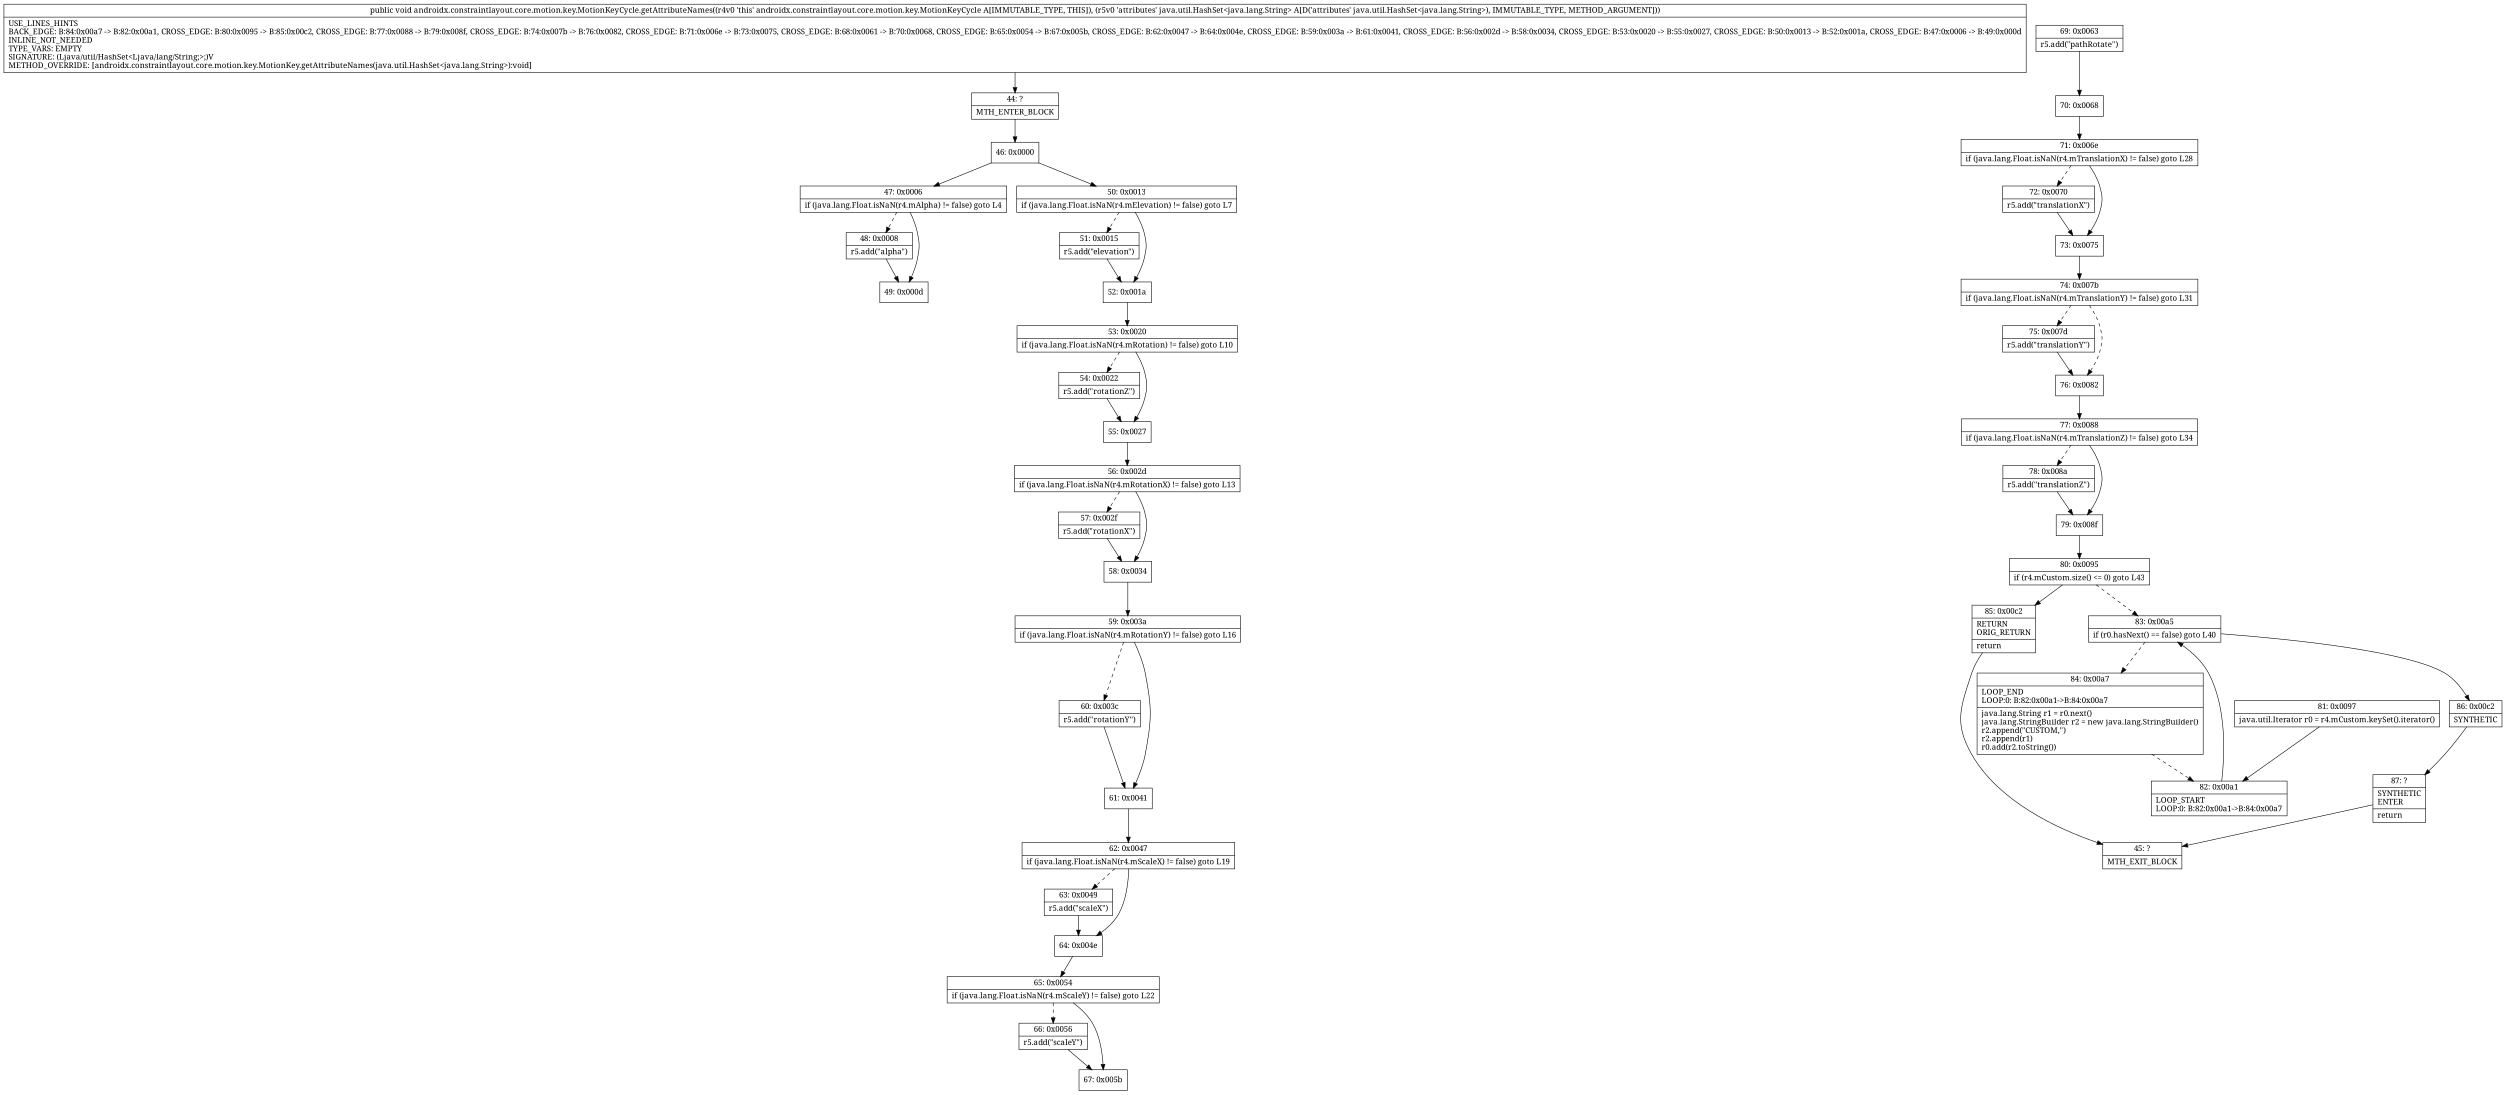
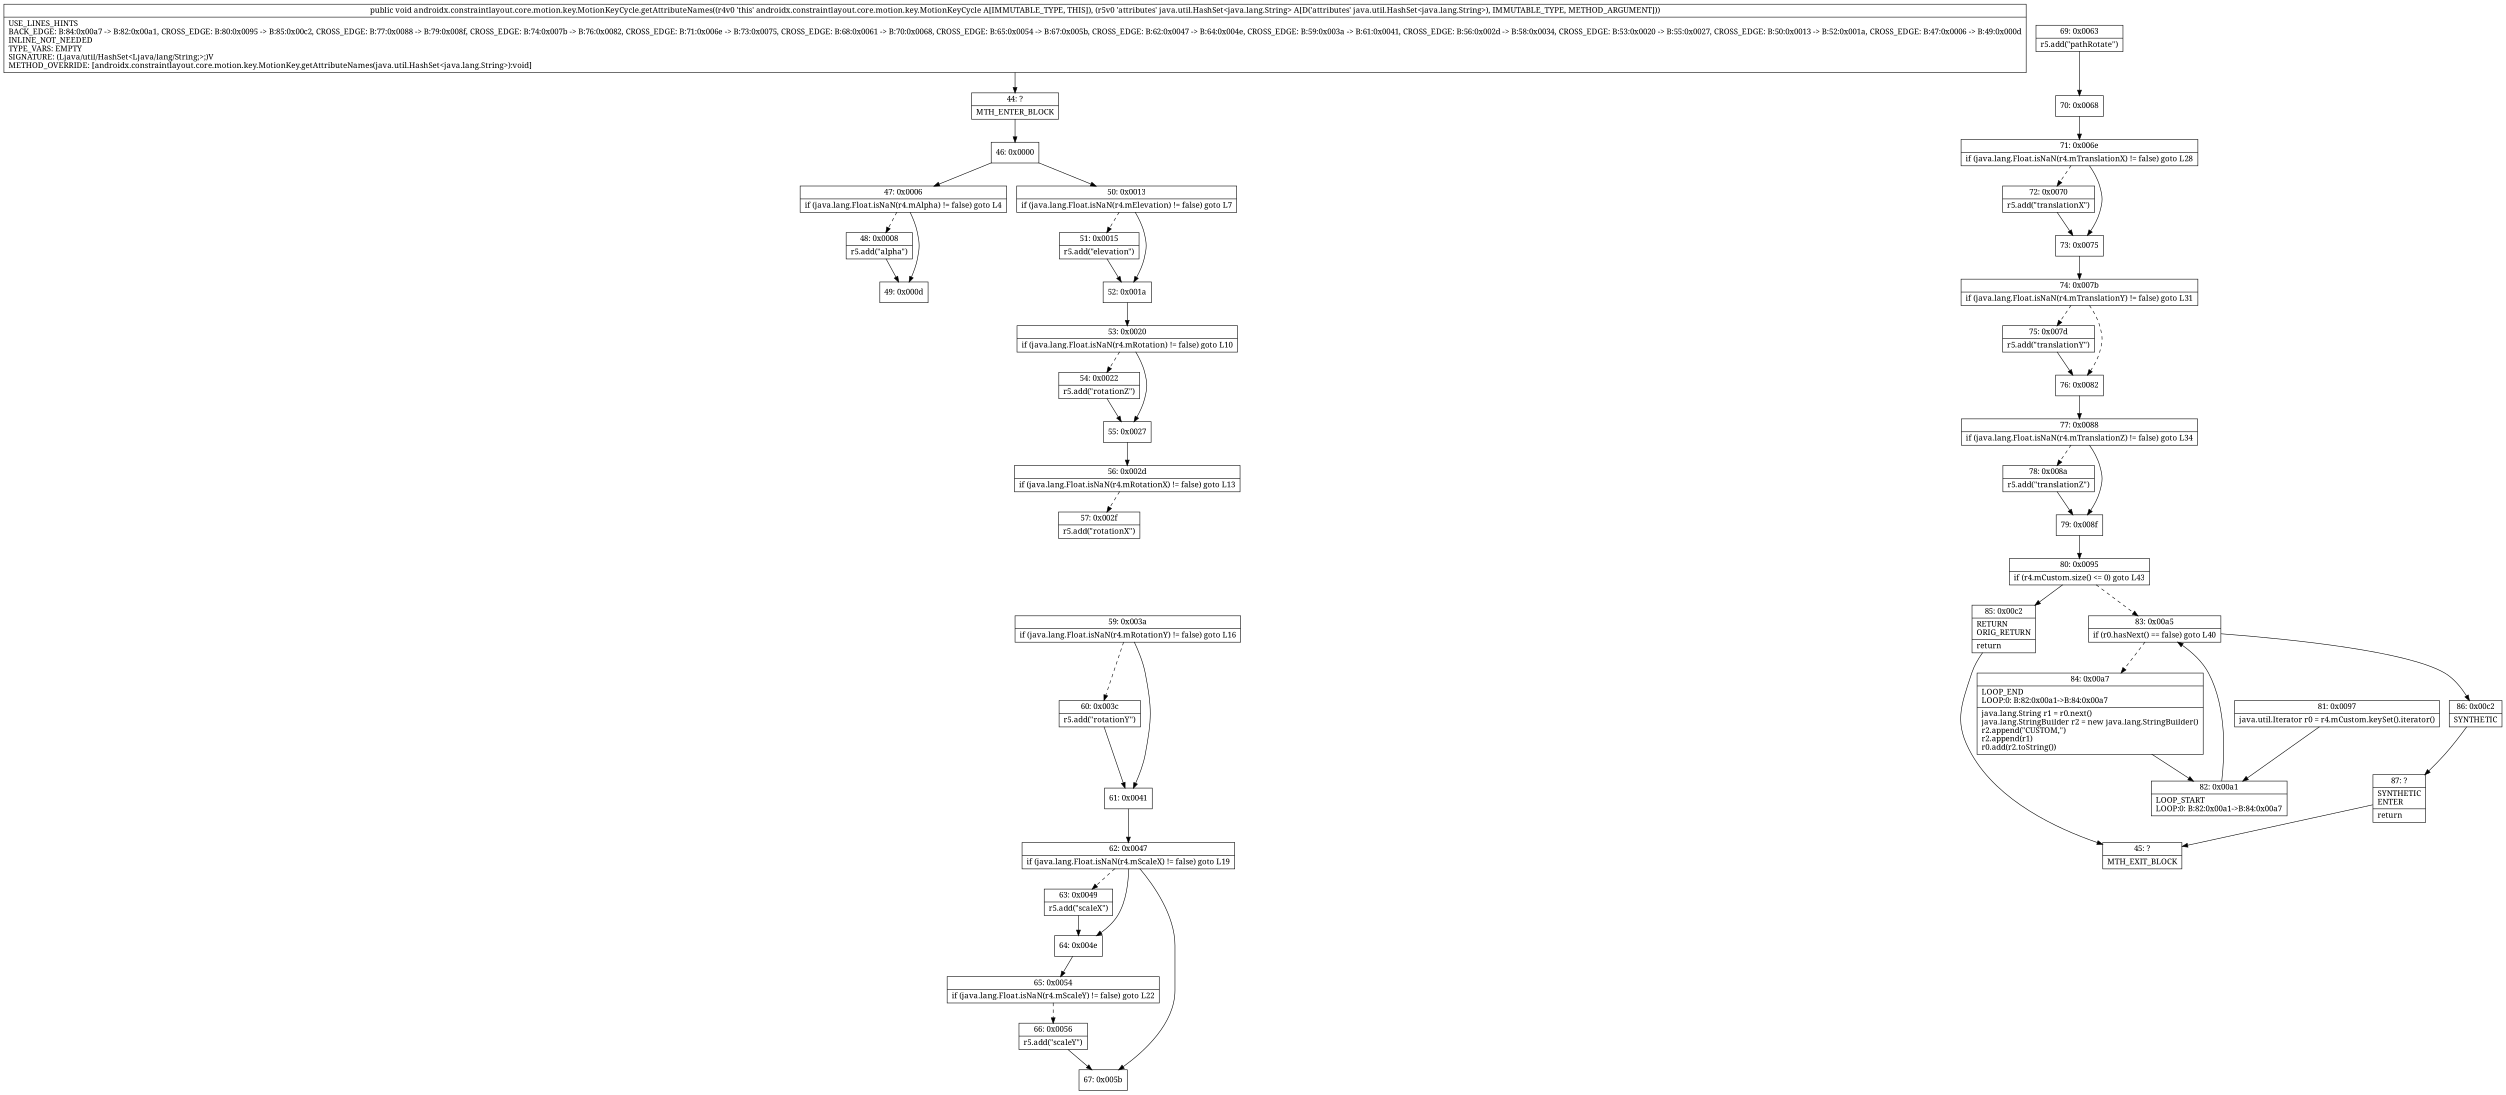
node "58: 0x0034": removed
edge "84: 0x00a7" -> "82: 0x00a1": style dashed -> solid
edge "65: 0x0054" -> "67: 0x005b": now "62: 0x0047" -> "67: 0x005b"
